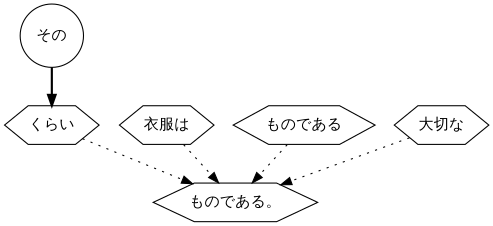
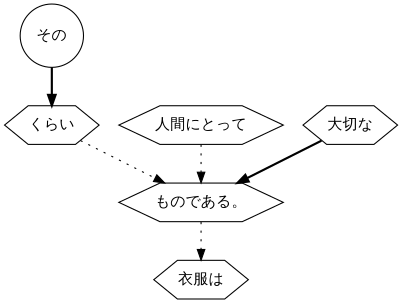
node "ものである": label "ものである" -> "人間にとって"
edge "大切な" -> "ものである。": style dotted -> bold
edge "衣服は" -> "ものである。": reversed
